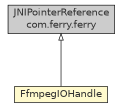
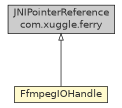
node "JNIPointerReference": text "com.ferry.ferry" -> "com.xuggle.ferry"
